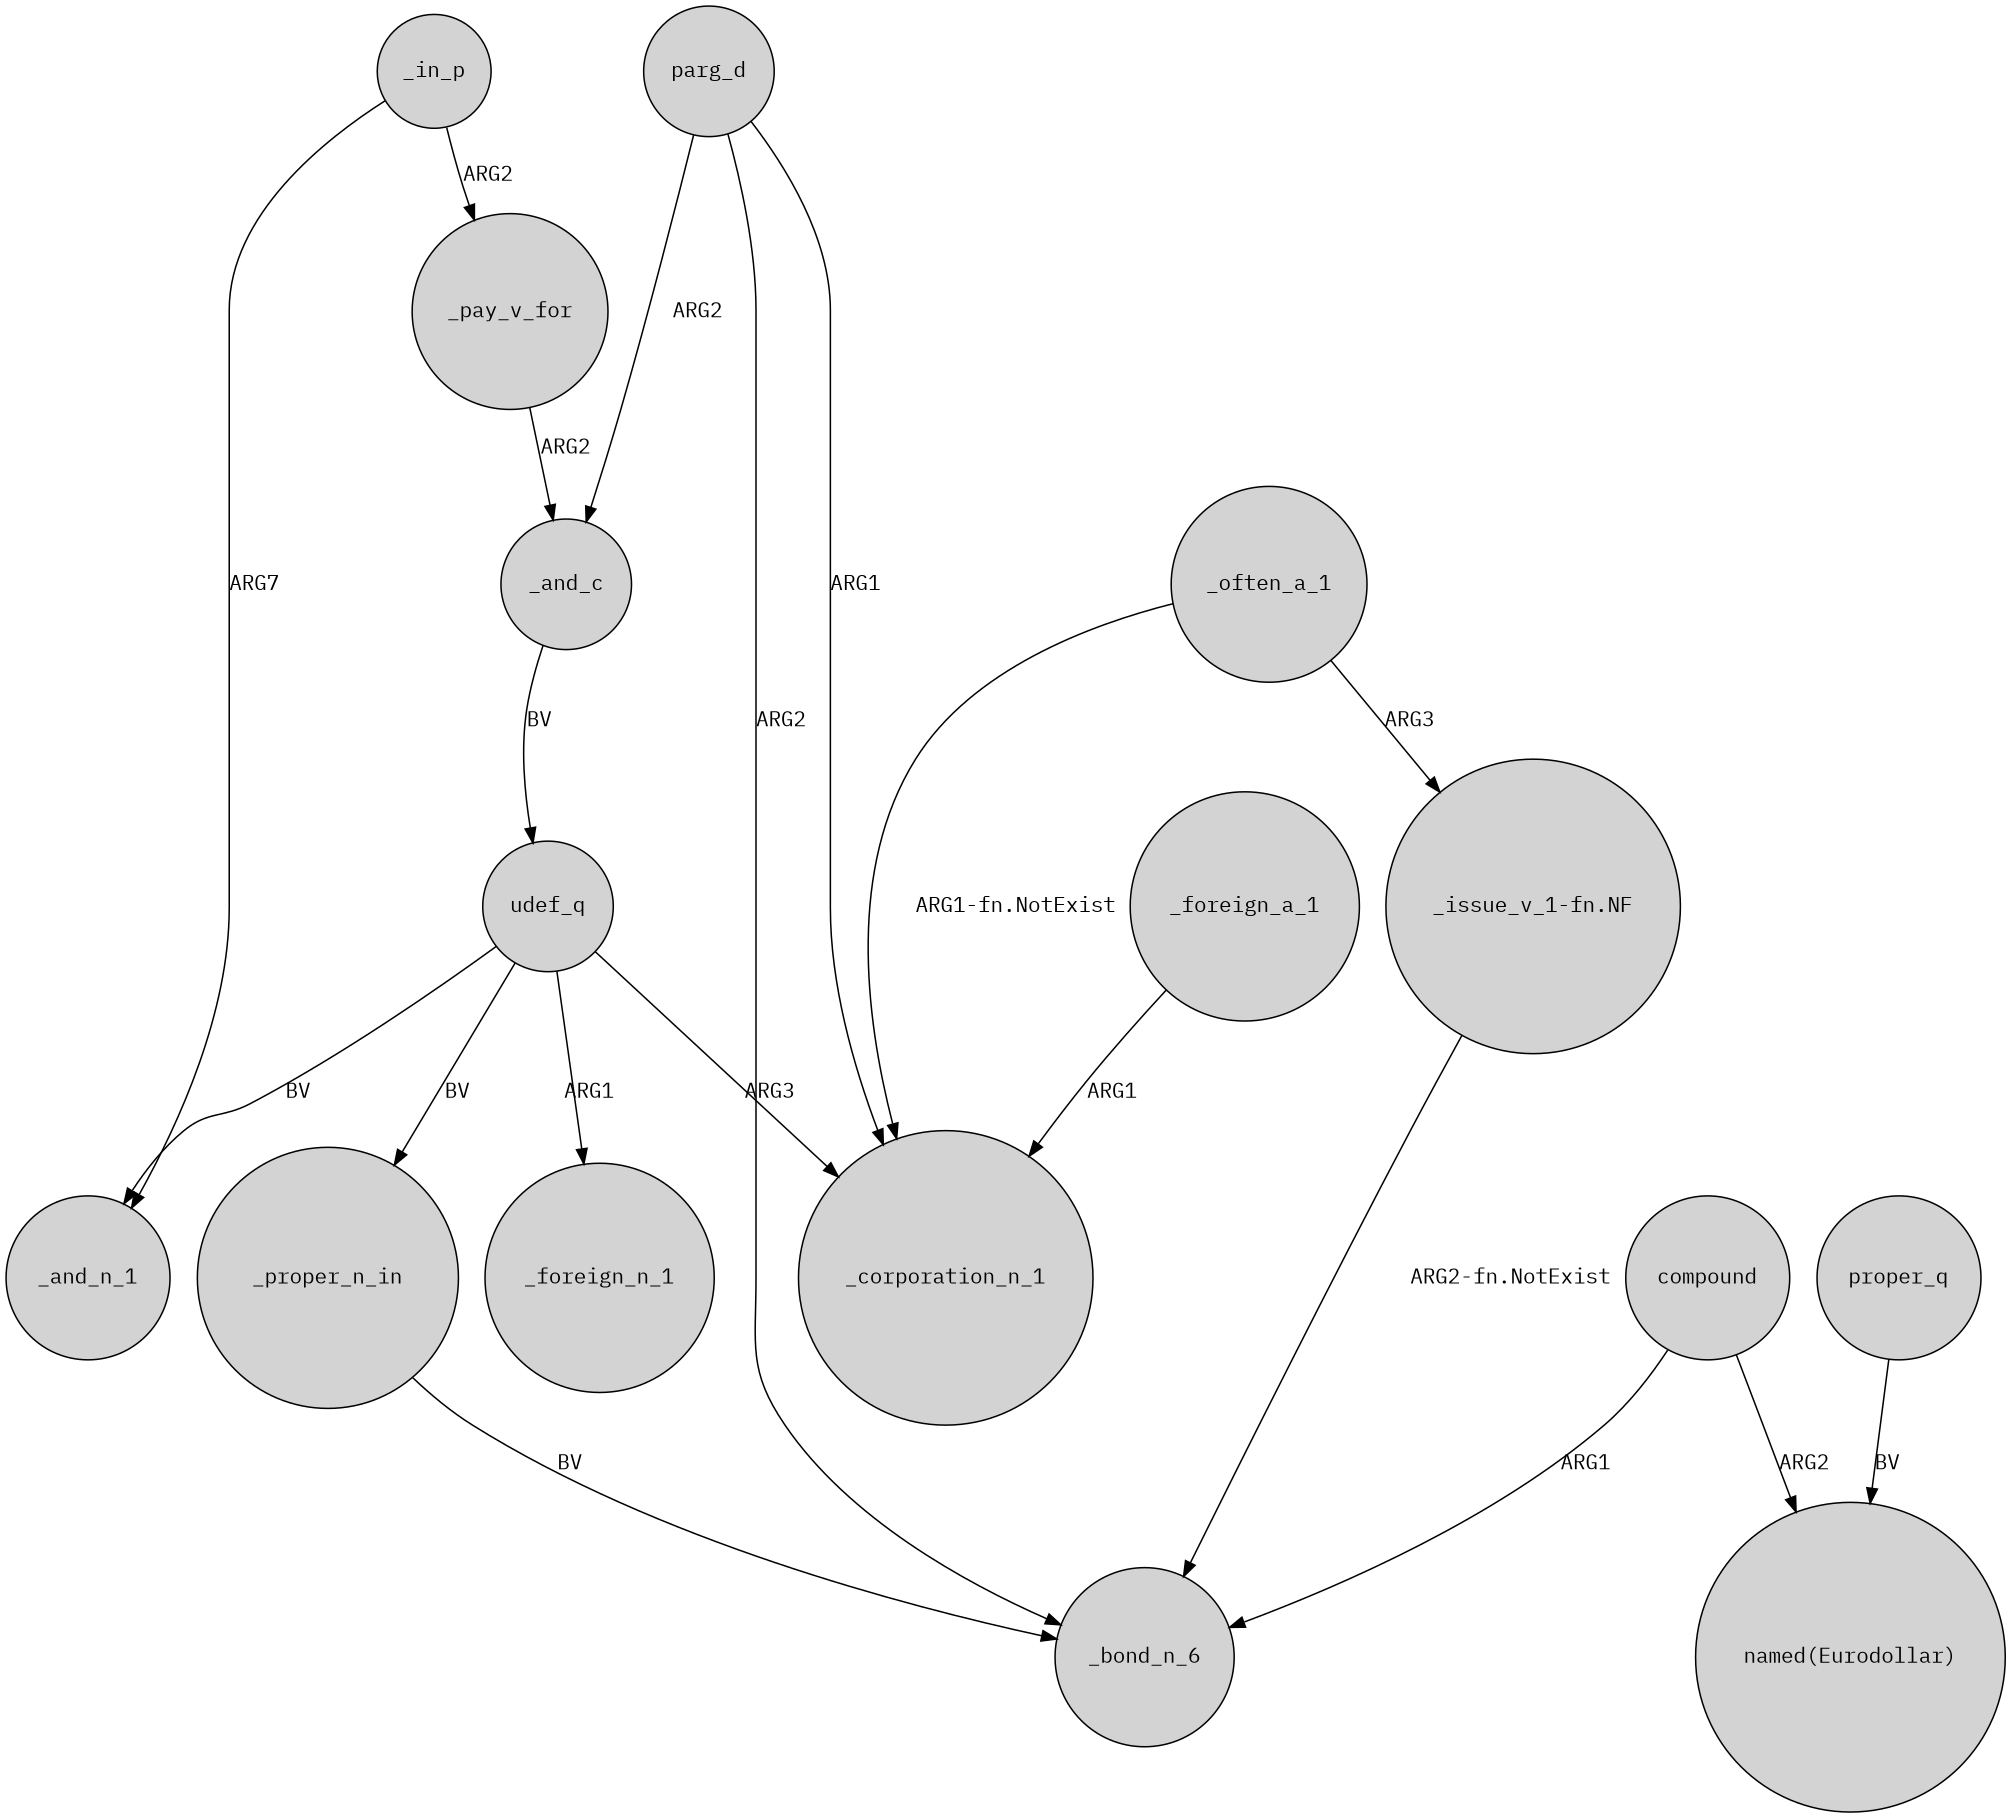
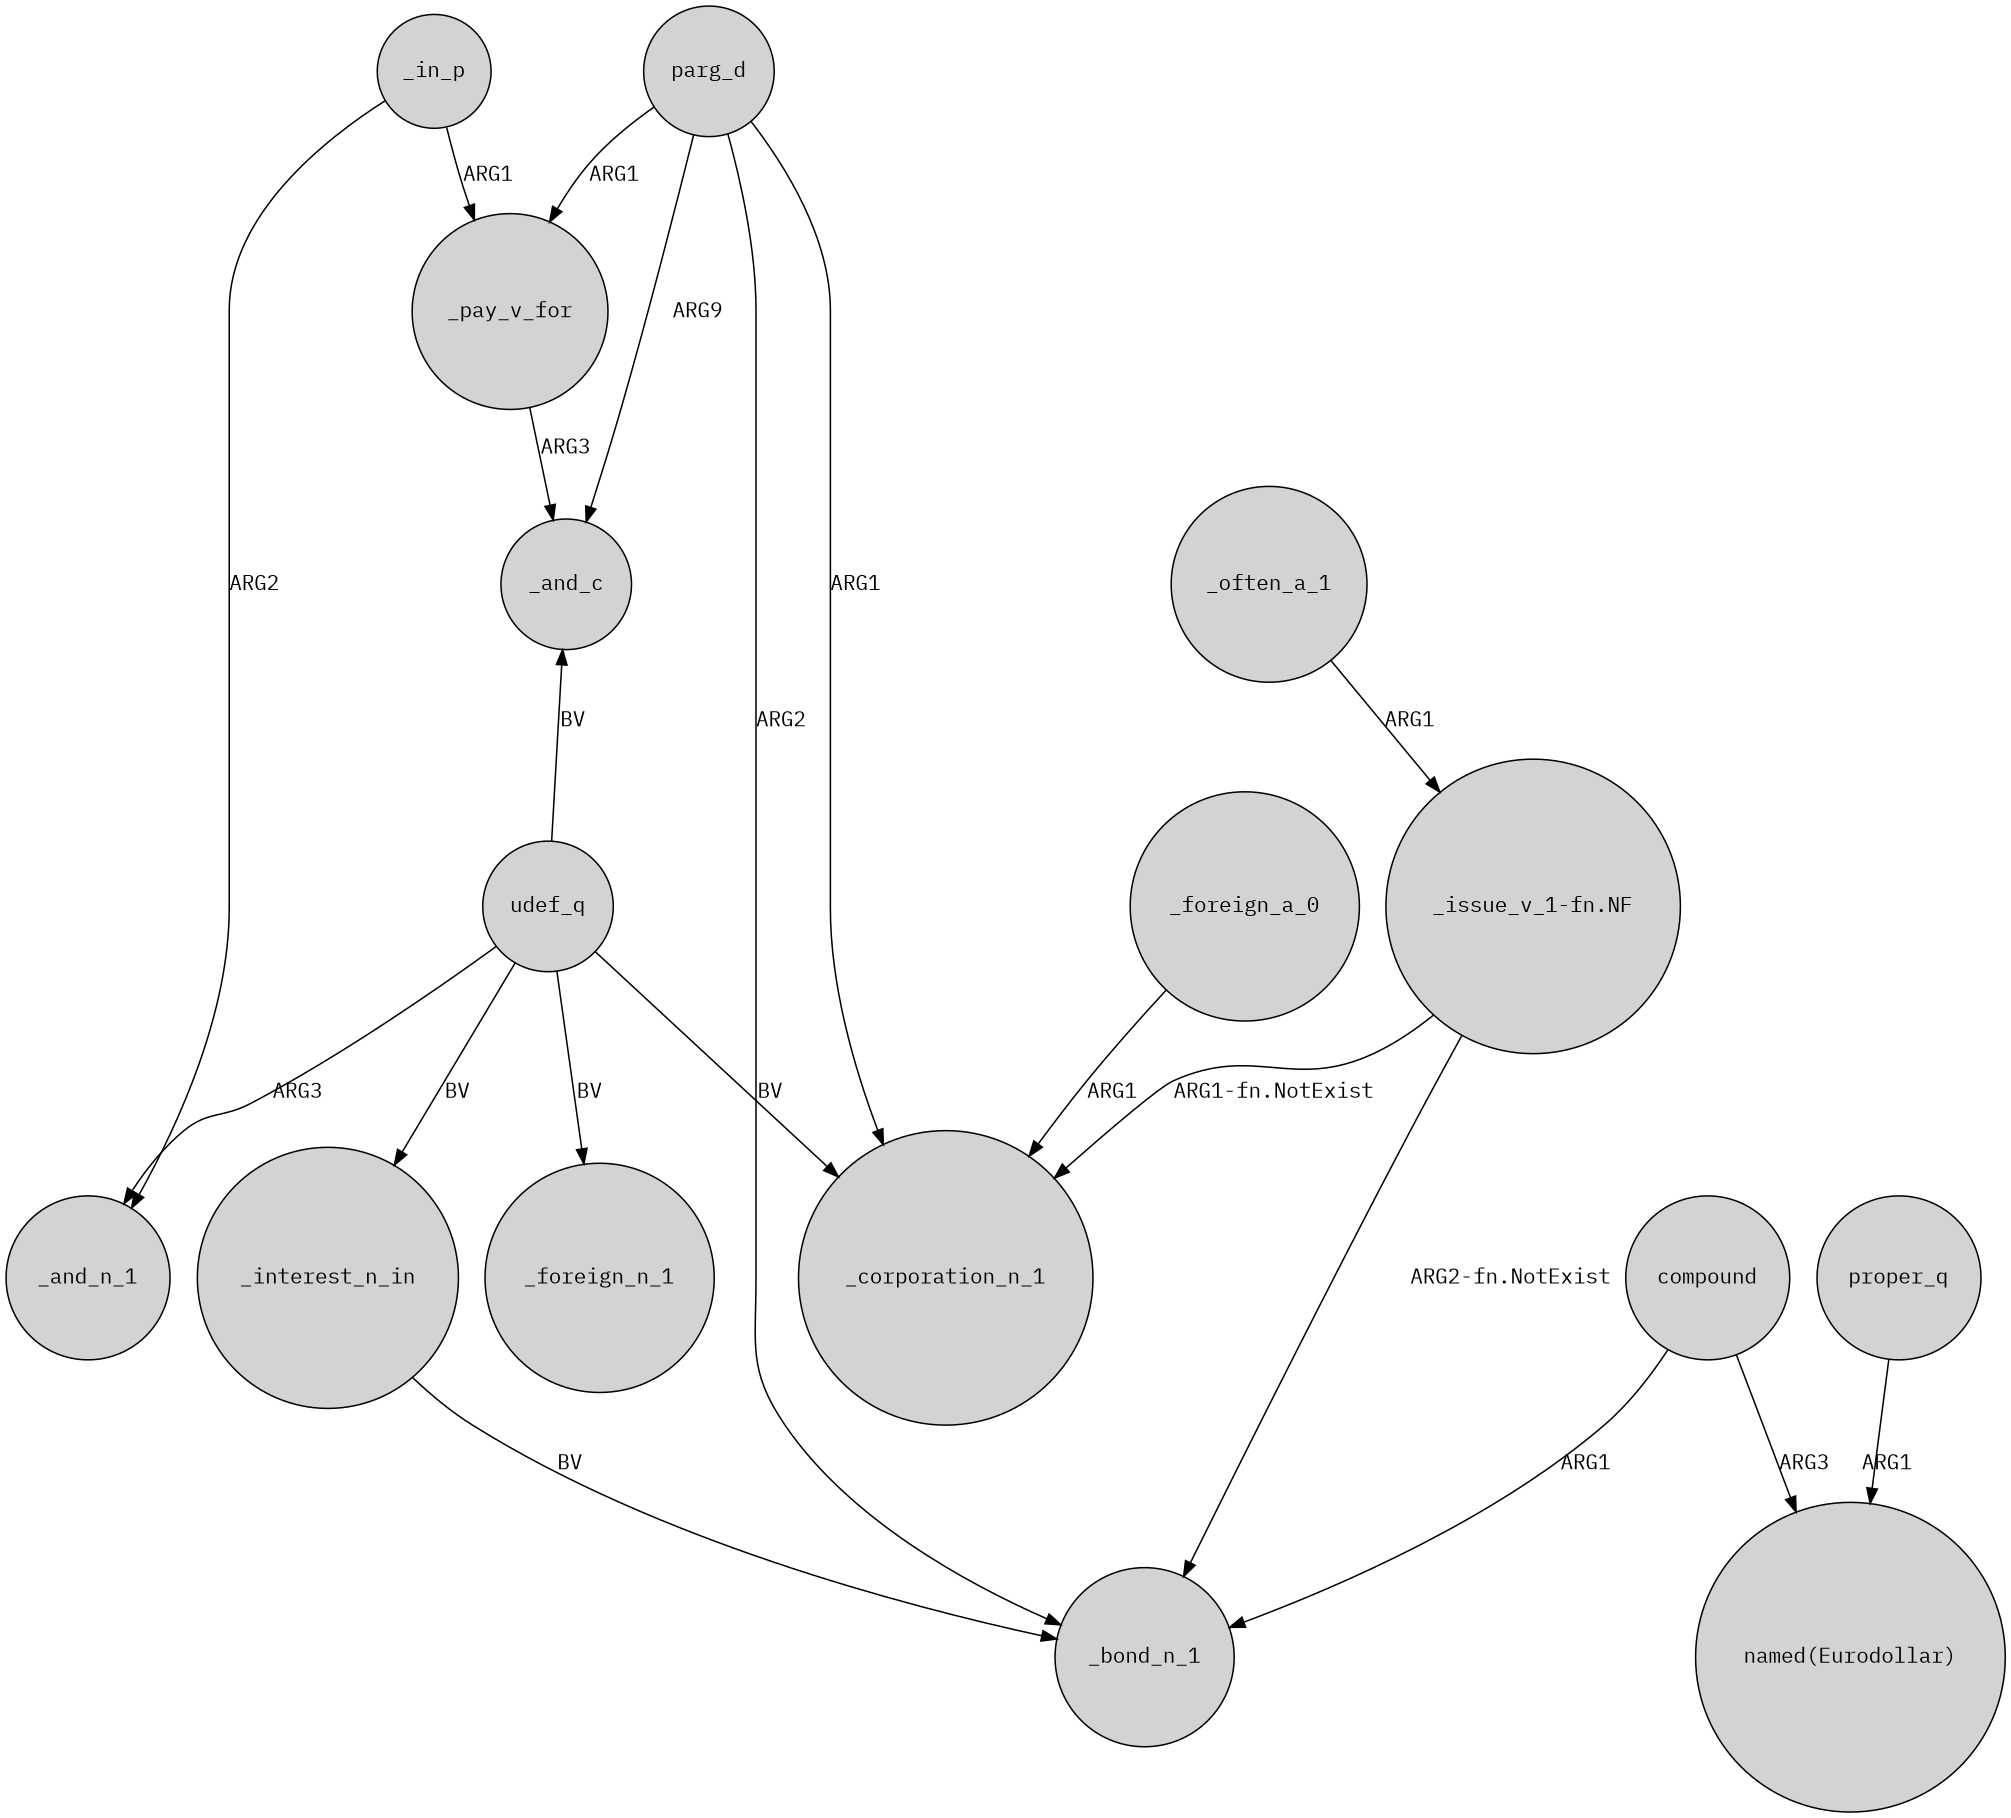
edge "parg_d" -> "_pay_v_for": added, label "ARG1"
edge "_in_p" -> "_pay_v_for": label "ARG2" -> "ARG1"
edge "parg_d" -> "_and_c": label "ARG2" -> "ARG9"
edge "_pay_v_for" -> "_and_c": label "ARG2" -> "ARG3"
edge "_in_p" -> "_and_n_1": label "ARG7" -> "ARG2"
edge "_often_a_1" -> "_issue_v_1-fn.NF": label "ARG3" -> "ARG1"
edge "_and_c" -> "udef_q": reversed
edge "_often_a_1" -> "_corporation_n_1": now "_issue_v_1-fn.NF" -> "_corporation_n_1"
node "_foreign_a_1": label "_foreign_a_1" -> "_foreign_a_0"
edge "udef_q" -> "_and_n_1": label "BV" -> "ARG3"
edge "udef_q" -> "_foreign_n_1": label "ARG1" -> "BV"
edge "udef_q" -> "_corporation_n_1": label "ARG3" -> "BV"
node "_proper_n_in": label "_proper_n_in" -> "_interest_n_in"
edge "compound" -> "named(Eurodollar)": label "ARG2" -> "ARG3"
edge "proper_q" -> "named(Eurodollar)": label "BV" -> "ARG1"
node "_bond_n_6": label "_bond_n_6" -> "_bond_n_1"
